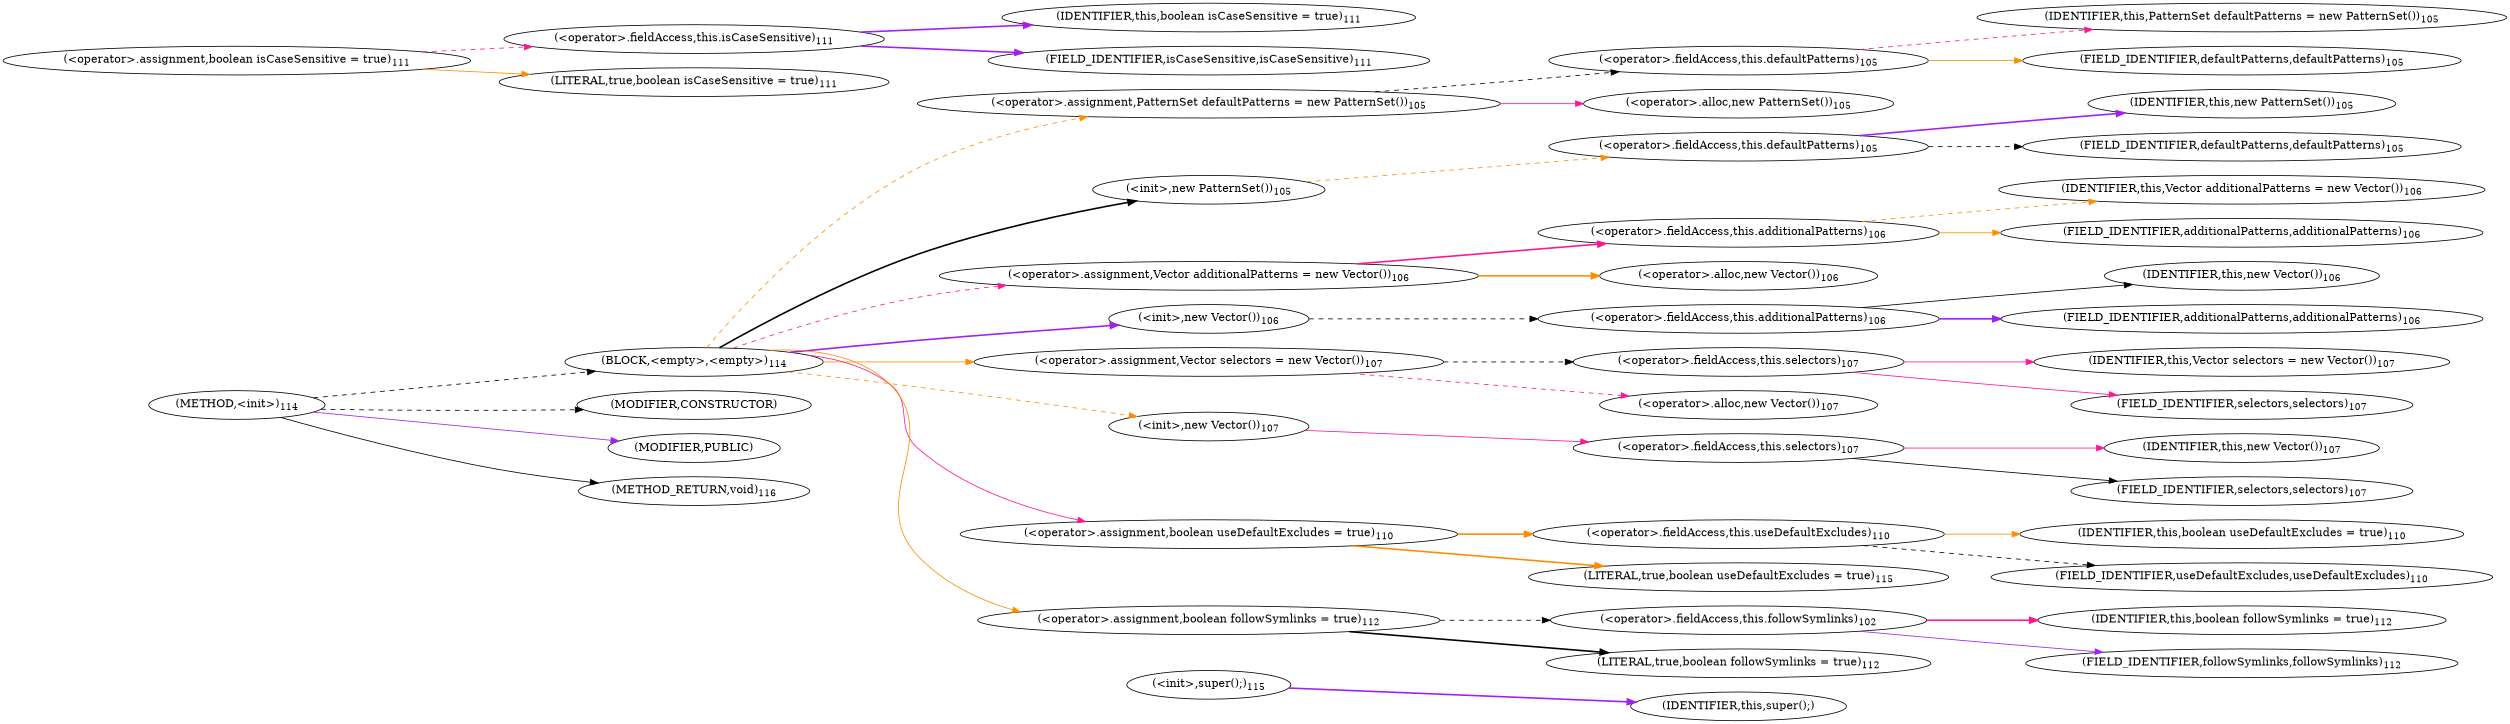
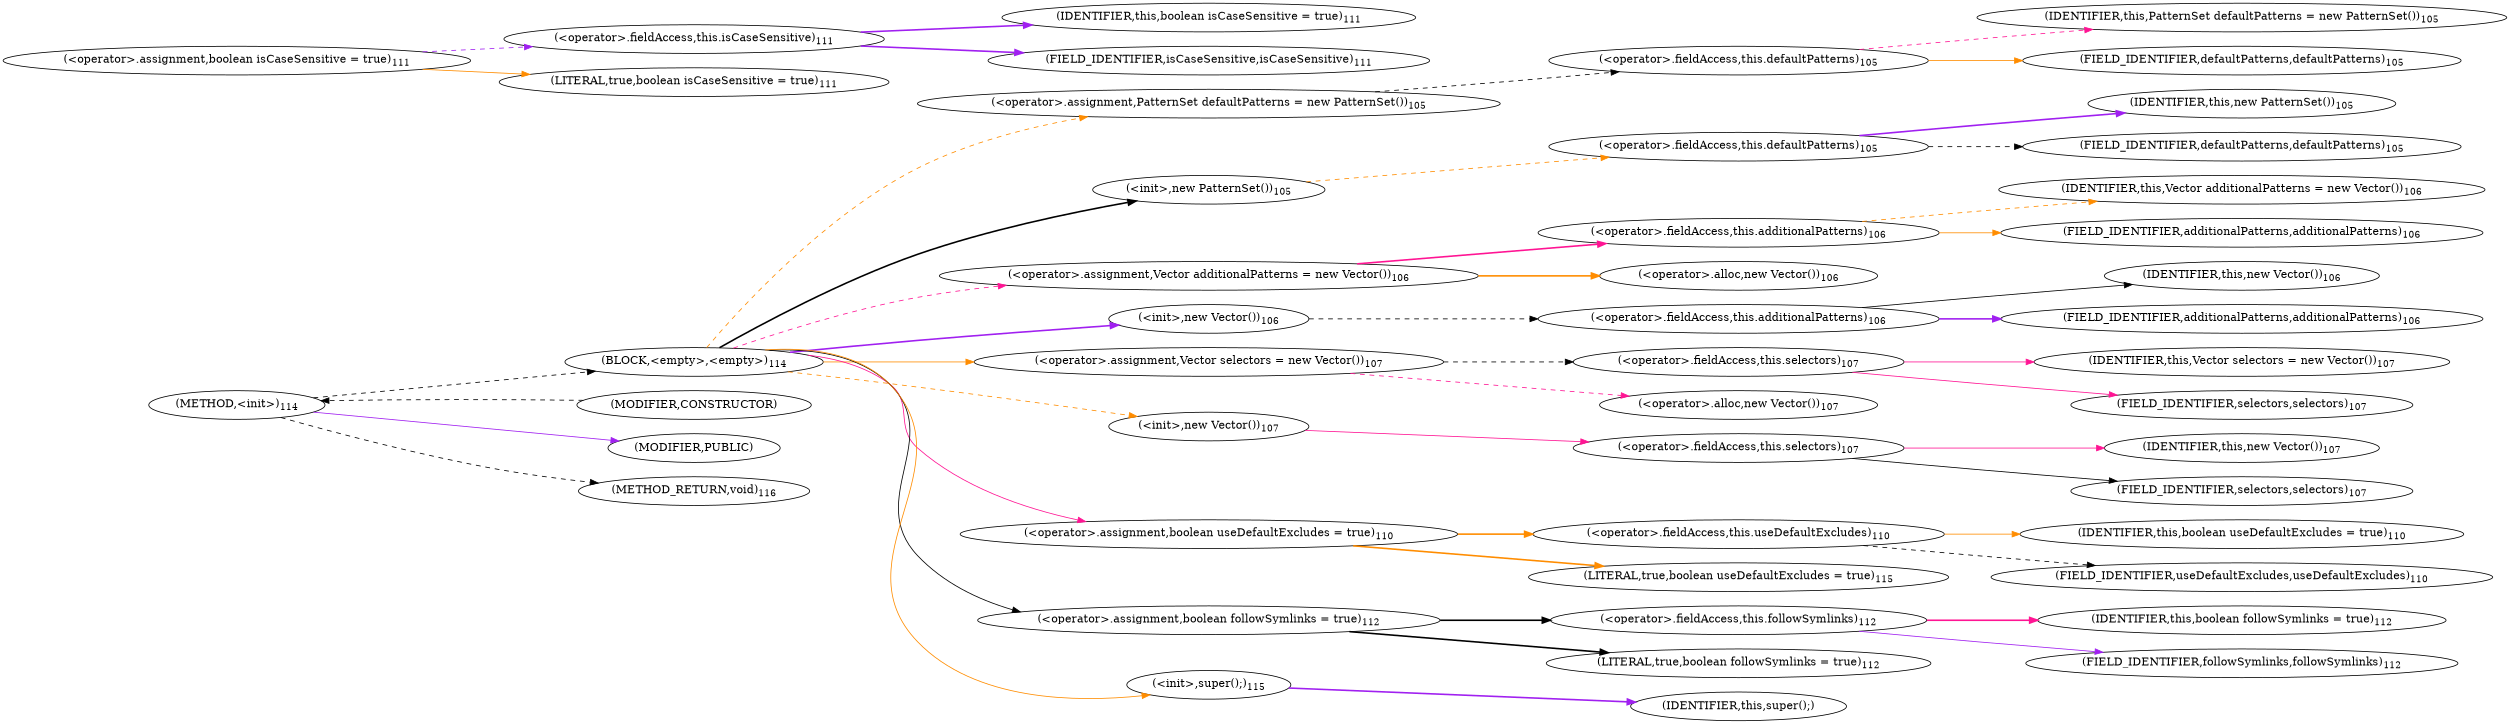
edge "(<operator>.assignment,boolean isCaseSensitive = true)" -> "(<operator>.fieldAccess,this.isCaseSensitive)": color deeppink -> purple
node "(<operator>.alloc,new PatternSet())": removed
edge "(METHOD,<init>)" -> "(MODIFIER,CONSTRUCTOR)": reversed
edge "(METHOD,<init>)" -> "(METHOD_RETURN,void)": style solid -> dashed
edge "(BLOCK,<empty>,<empty>)" -> "(<operator>.assignment,boolean followSymlinks = true)": color darkorange -> black
edge "(BLOCK,<empty>,<empty>)" -> "(<init>,super();)": added
node "(<operator>.fieldAccess,this.followSymlinks)": text "102" -> "112"
edge "(<operator>.assignment,boolean followSymlinks = true)" -> "(<operator>.fieldAccess,this.followSymlinks)": style dashed -> bold
